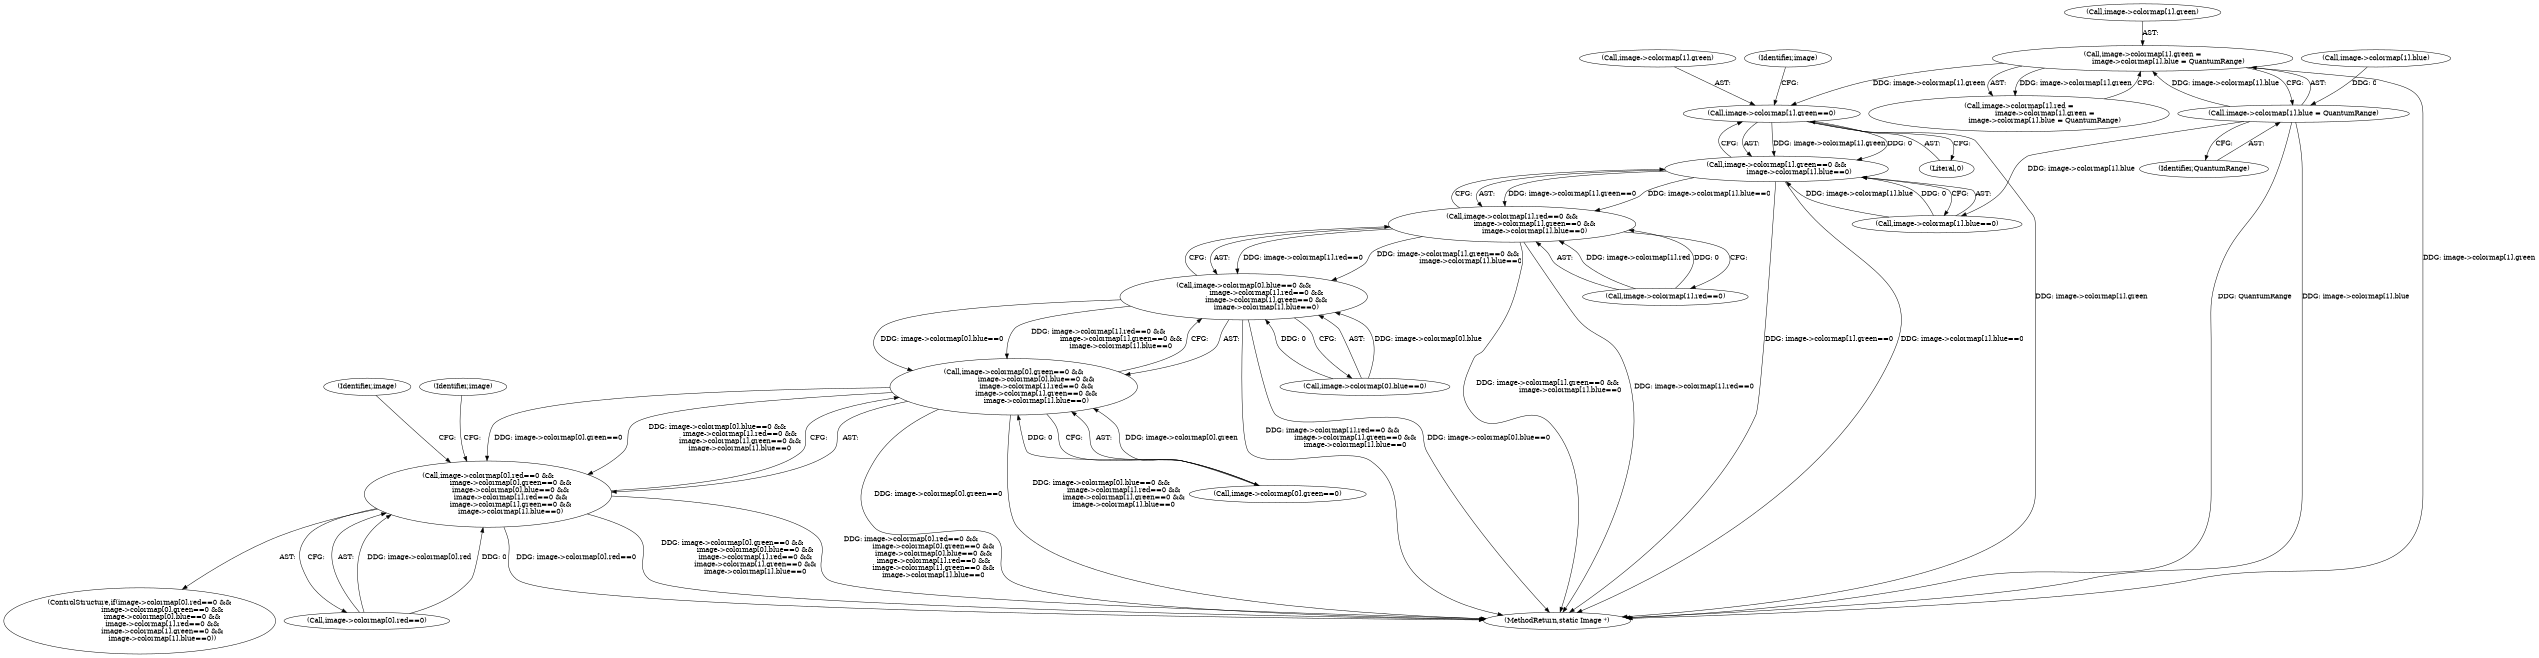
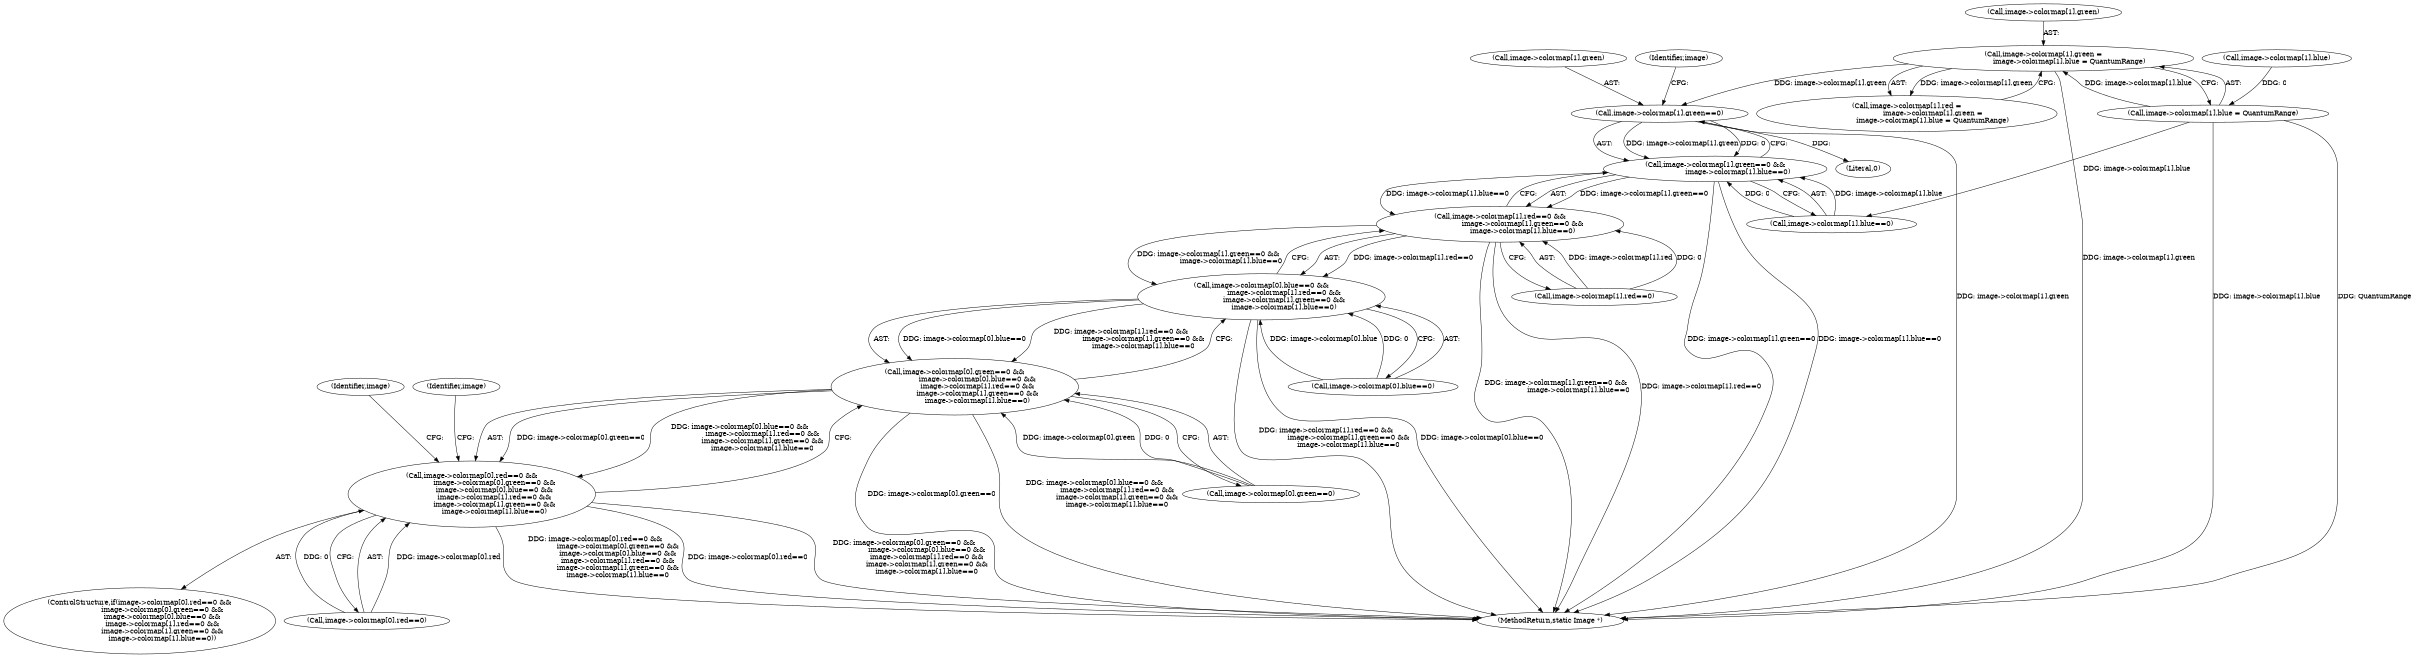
edge "(Literal,0)" -> "(Call,image->colormap[1].green==0)": removed, label "AST:"
edge "(Call,image->colormap[1].green==0)" -> "(Literal,0)": label "CFG: " -> "DDG: "
node "(Identifier,QuantumRange)": removed
